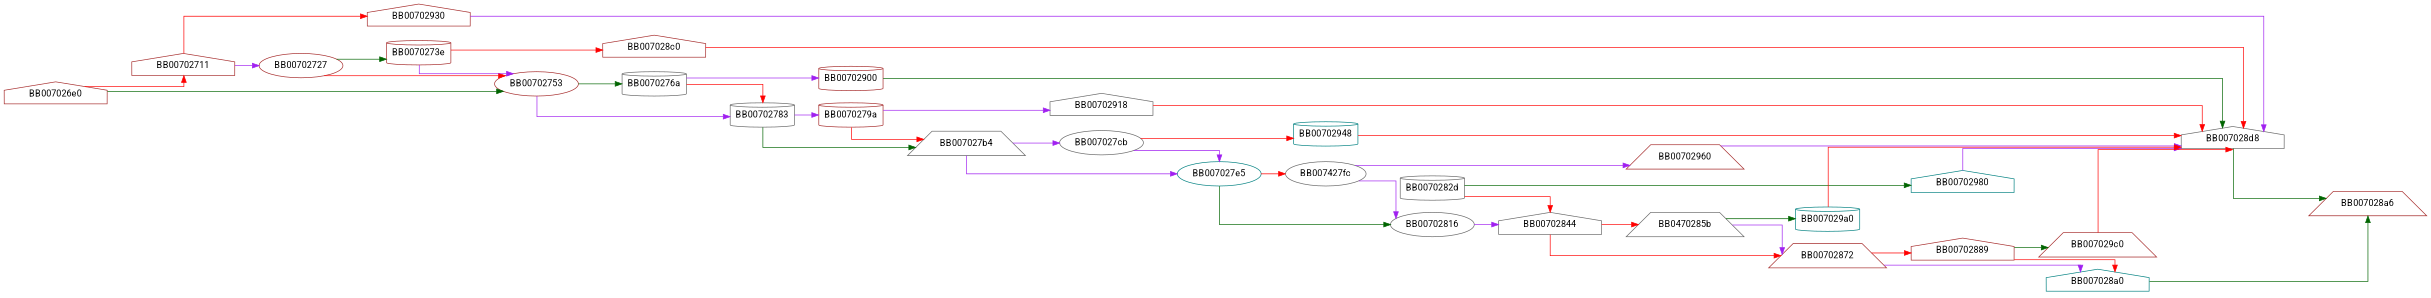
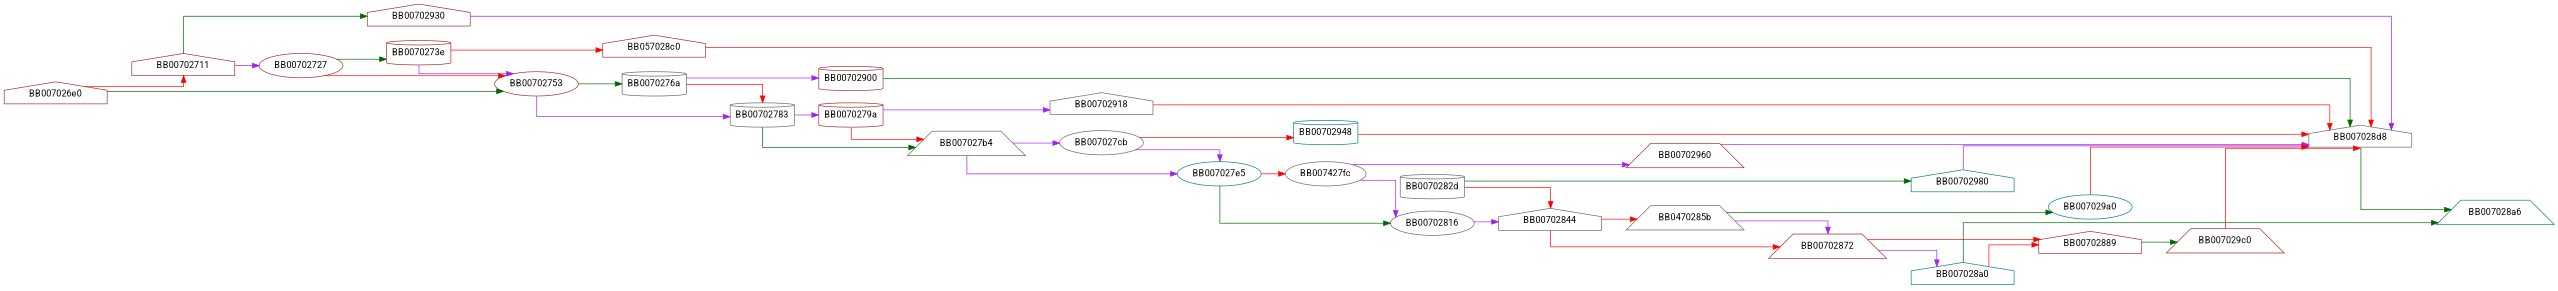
edge "BB00702711" -> "BB00702930": color red -> darkgreen
node "BB007028c0": label "BB007028c0" -> "BB057028c0"
node "BB007028a6": color brown -> teal
node "BB007029a0": shape cylinder -> ellipse
edge "BB00702889" -> "BB007028a0": reversed
